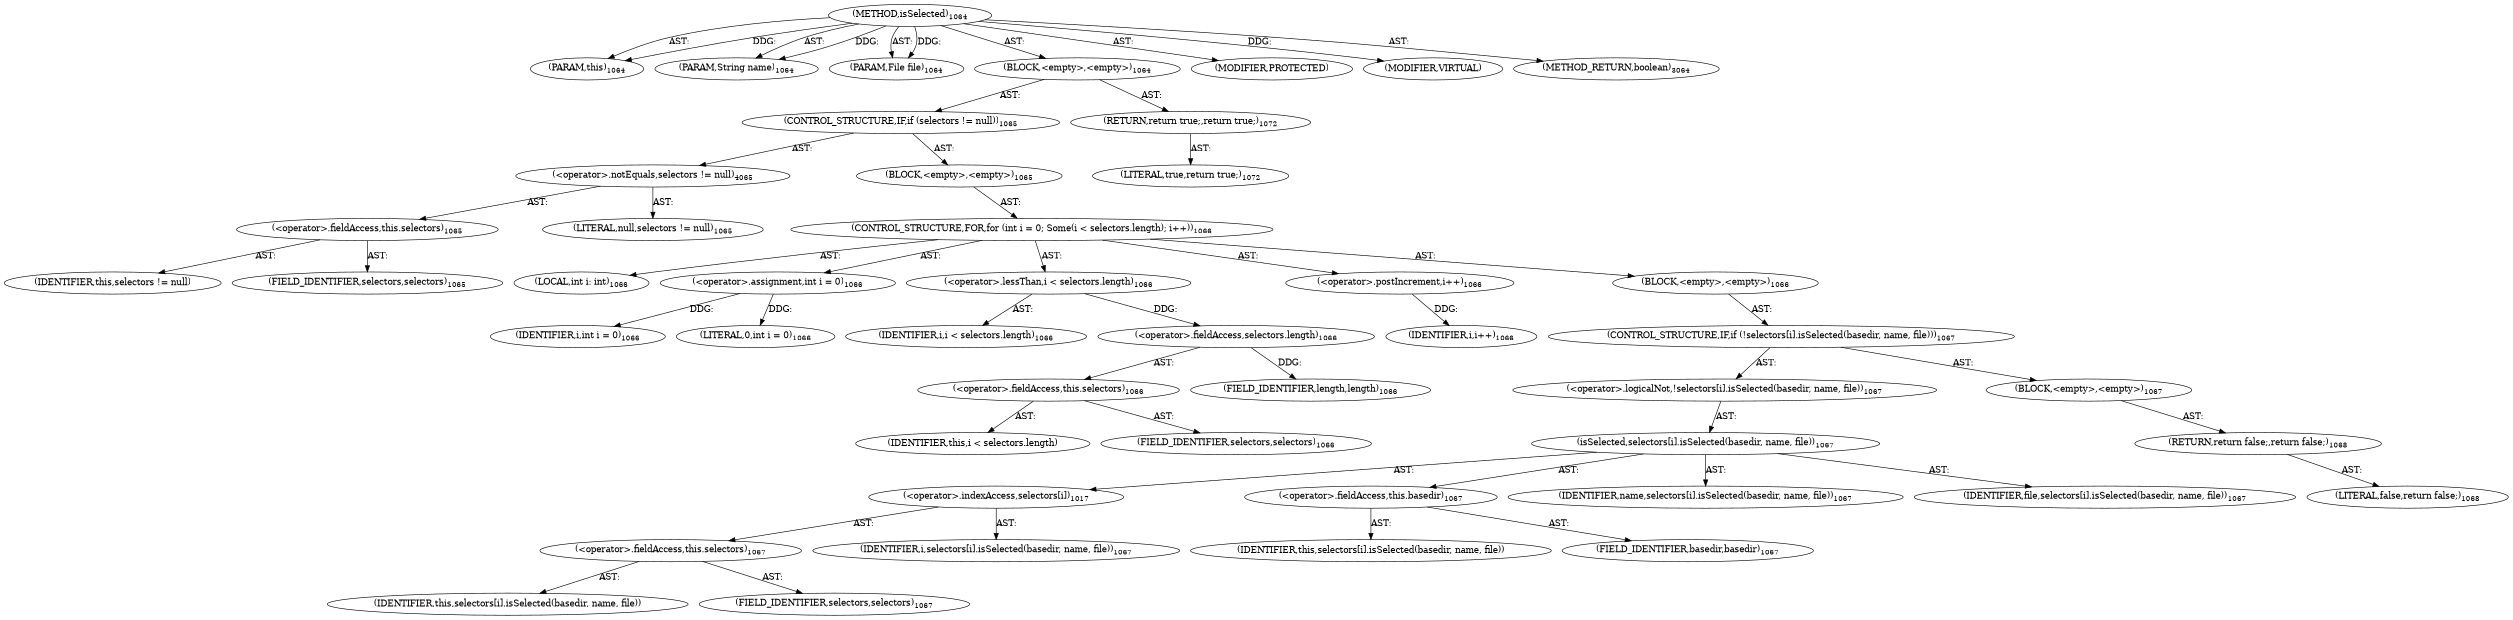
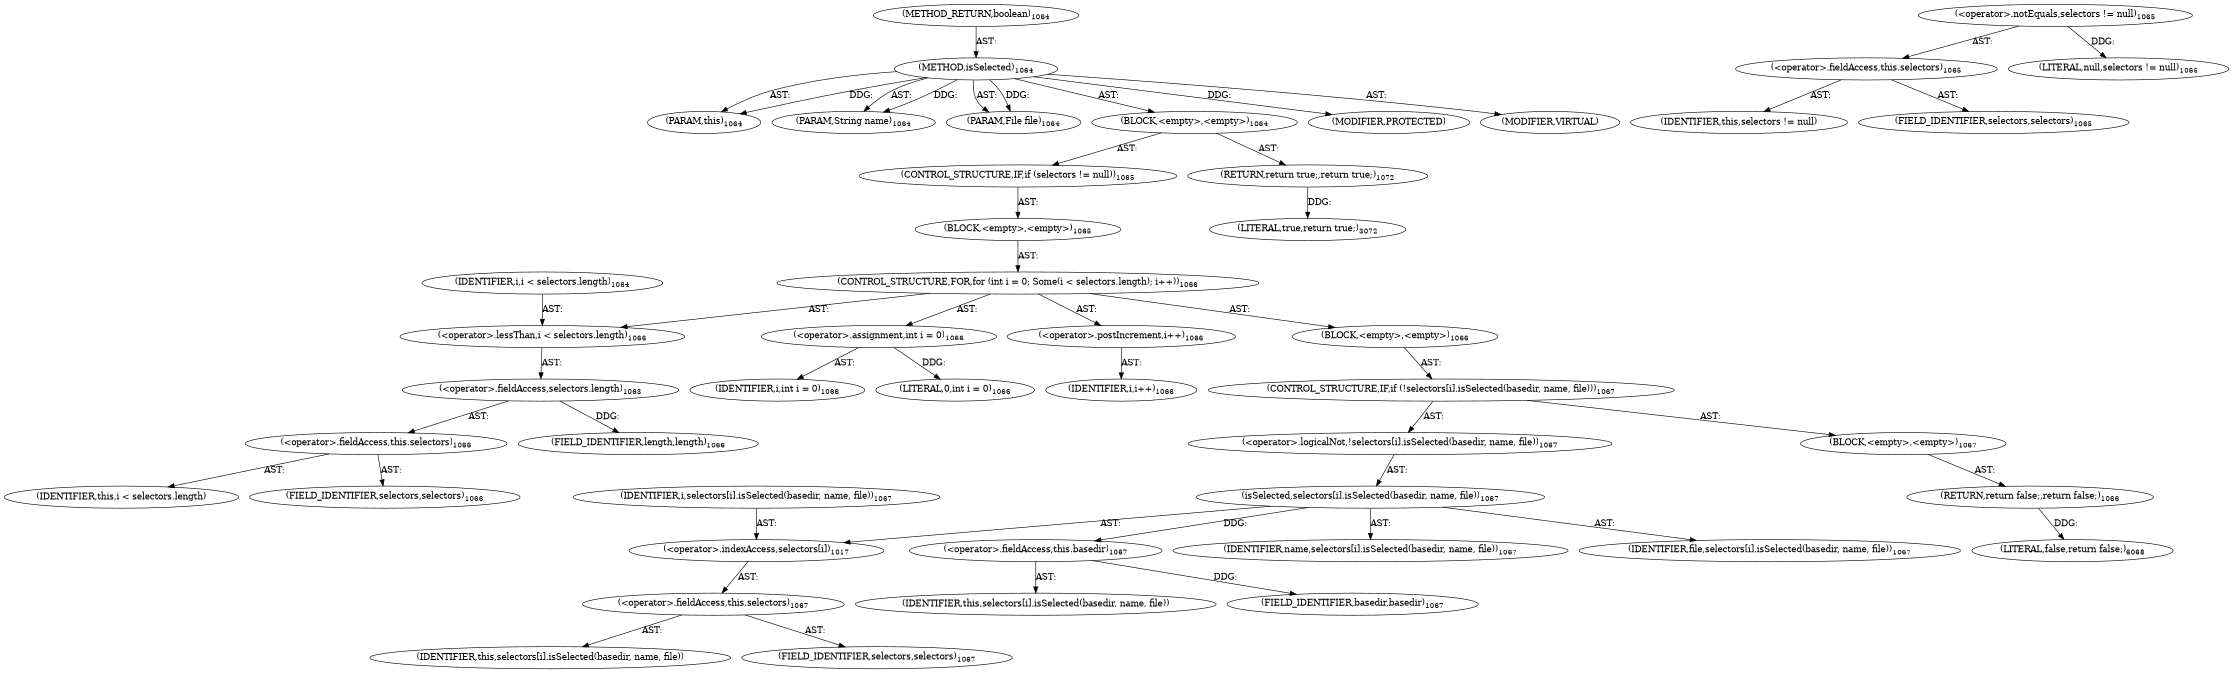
edge "(METHOD,isSelected)" -> "(METHOD_RETURN,boolean)": reversed
edge "(METHOD,isSelected)" -> "(MODIFIER,PROTECTED)": label "AST: " -> "DDG: "
edge "(METHOD,isSelected)" -> "(MODIFIER,VIRTUAL)": label "DDG: " -> "AST: "
node "(METHOD_RETURN,boolean)": text "3064" -> "1064"
edge "(CONTROL_STRUCTURE,IF,if (selectors != null))" -> "(<operator>.notEquals,selectors != null)": removed, label "AST:"
edge "(RETURN,return true;,return true;)" -> "(LITERAL,true,return true;)": label "AST: " -> "DDG: "
node "(<operator>.notEquals,selectors != null)": text "4065" -> "1065"
node "(LITERAL,true,return true;)": text "1072" -> "3072"
edge "(<operator>.notEquals,selectors != null)" -> "(LITERAL,null,selectors != null)": label "AST: " -> "DDG: "
node "(LOCAL,int i: int)": removed
edge "(<operator>.lessThan,i < selectors.length)" -> "(IDENTIFIER,i,i < selectors.length)": reversed
edge "(<operator>.assignment,int i = 0)" -> "(IDENTIFIER,i,int i = 0)": label "DDG: " -> "AST: "
edge "(<operator>.lessThan,i < selectors.length)" -> "(<operator>.fieldAccess,selectors.length)": label "DDG: " -> "AST: "
edge "(<operator>.postIncrement,i++)" -> "(IDENTIFIER,i,i++)": label "DDG: " -> "AST: "
node "(IDENTIFIER,i,i < selectors.length)": text "1066" -> "1064"
node "(<operator>.fieldAccess,selectors.length)": text "1066" -> "1063"
node "(RETURN,return false;,return false;)": text "1068" -> "1066"
edge "(isSelected,selectors[i].isSelected(basedir, name, file))" -> "(<operator>.fieldAccess,this.basedir)": label "AST: " -> "DDG: "
edge "(RETURN,return false;,return false;)" -> "(LITERAL,false,return false;)": label "AST: " -> "DDG: "
node "(LITERAL,false,return false;)": text "1068" -> "6068"
edge "(<operator>.indexAccess,selectors[i])" -> "(IDENTIFIER,i,selectors[i].isSelected(basedir, name, file))": reversed
edge "(<operator>.fieldAccess,this.basedir)" -> "(FIELD_IDENTIFIER,basedir,basedir)": label "AST: " -> "DDG: "
